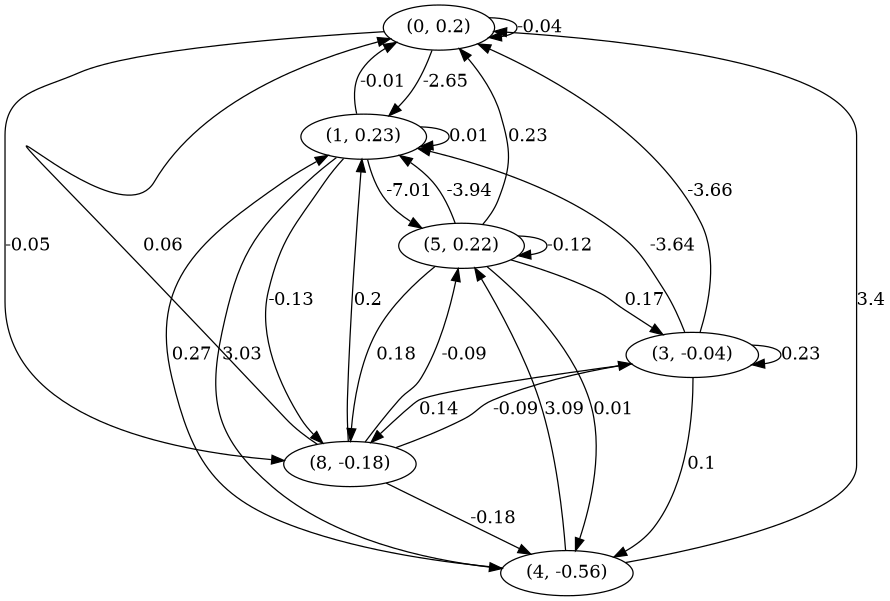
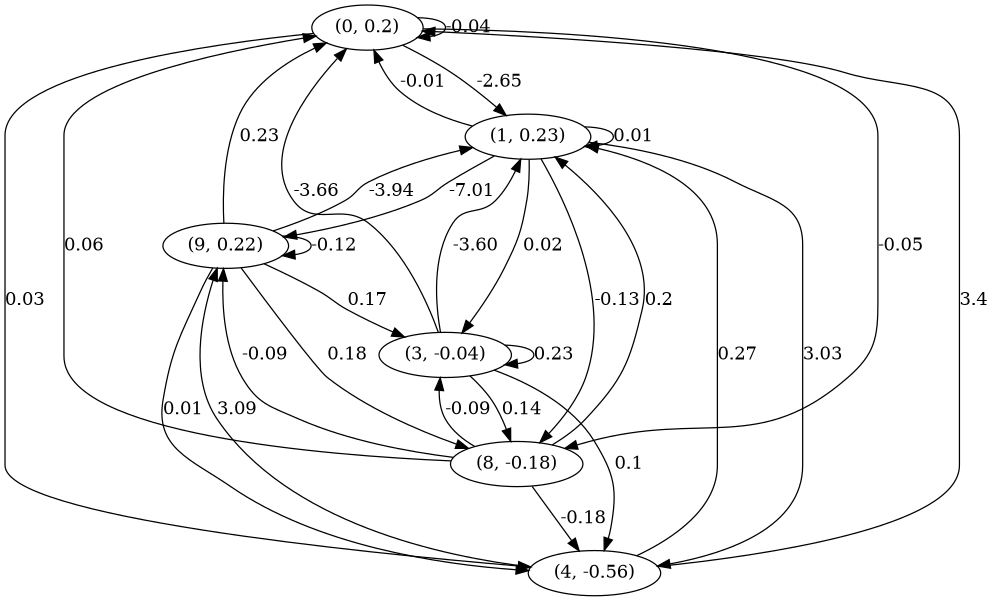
node "(5, 0.22)": label "(5, 0.22)" -> "(9, 0.22)"
edge "(1, 0.23)" -> "(3, -0.04)": added, label "0.02"
edge "(3, -0.04)" -> "(1, 0.23)": label "-3.64" -> "-3.60"
edge "(0, 0.2)" -> "(4, -0.56)": added, label "0.03"
